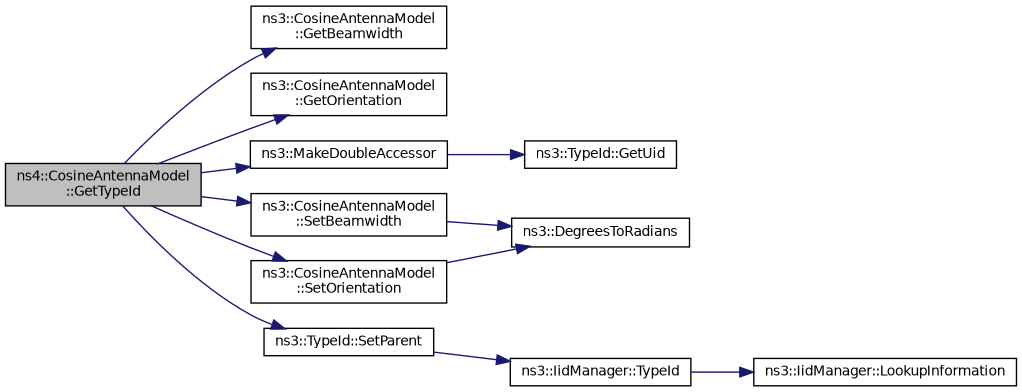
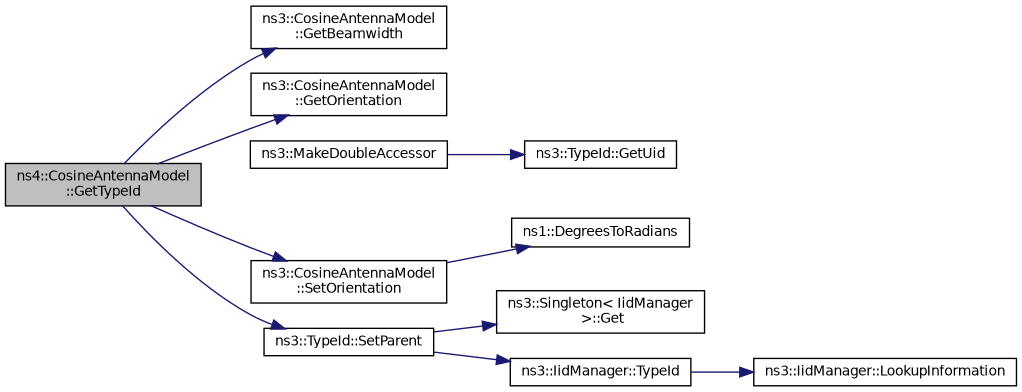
edge "ns4::CosineAntennaModel ::GetTypeId" -> "ns3::MakeDoubleAccessor": removed
node "ns3::CosineAntennaModel ::SetBeamwidth": removed
node "ns3::DegreesToRadians": label "ns3::DegreesToRadians" -> "ns1::DegreesToRadians"
node "ns3::Singleton< IidManager >::Get": added
